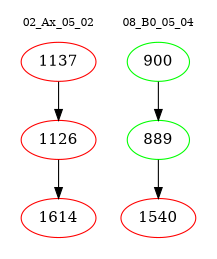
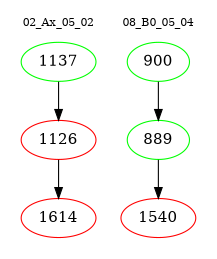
node "1137": color red -> green
